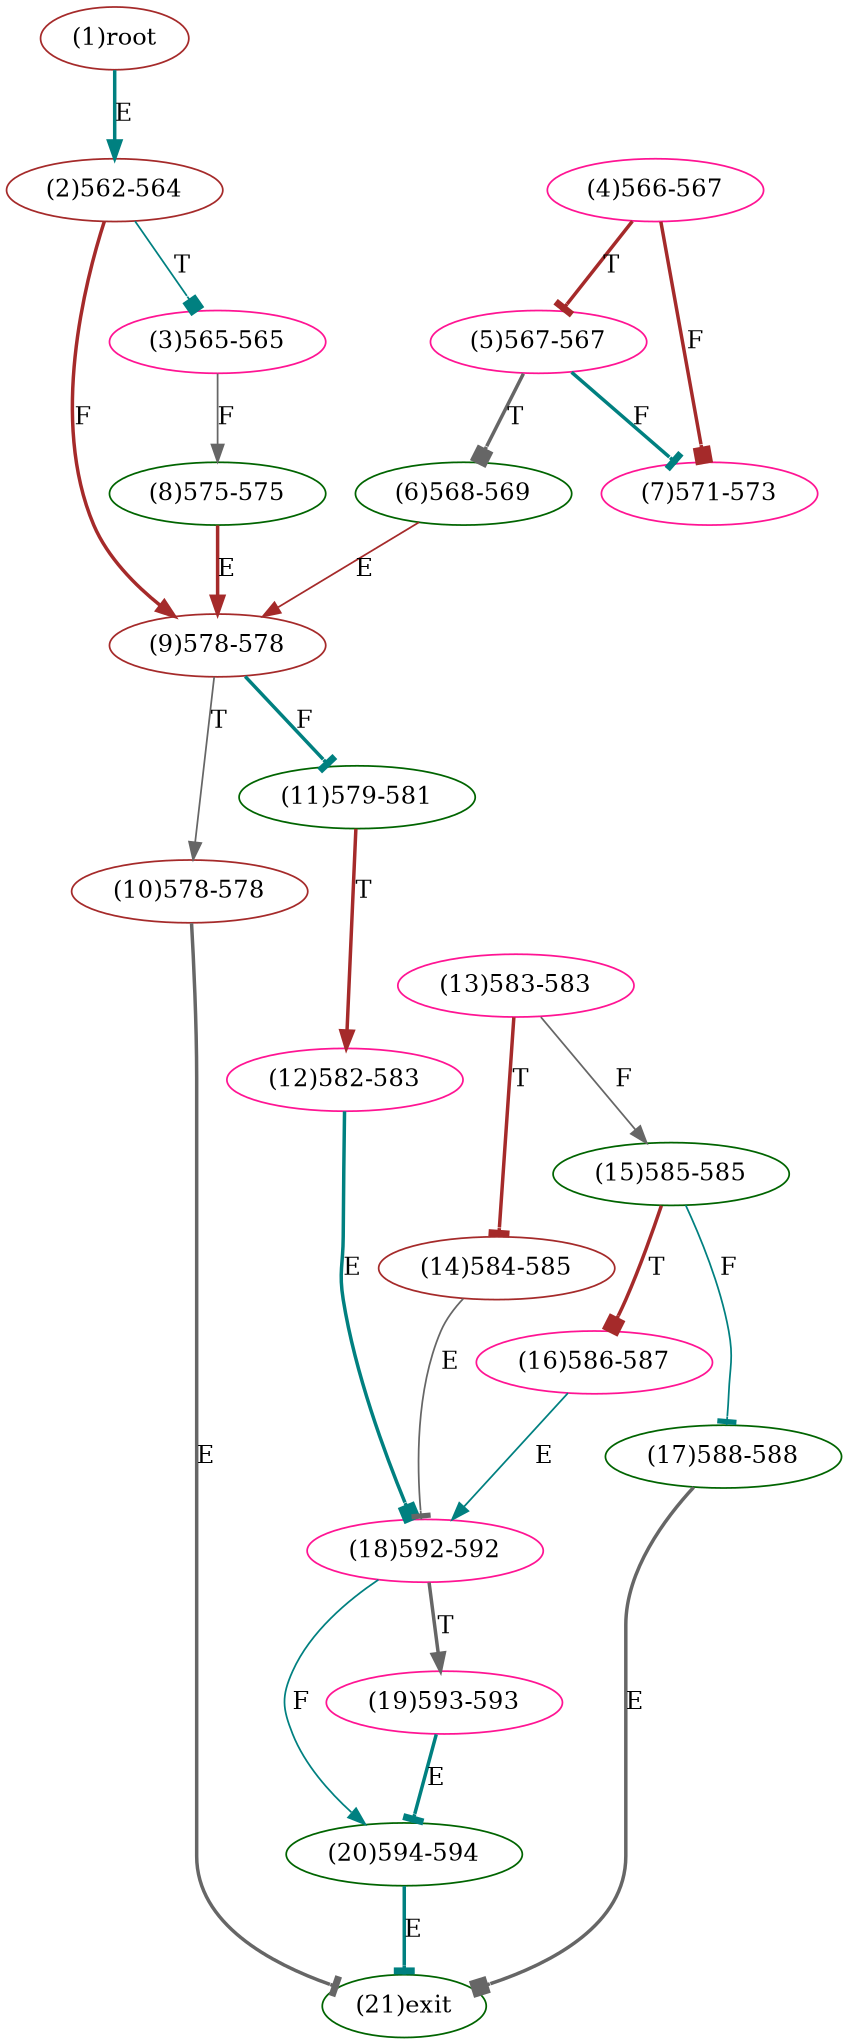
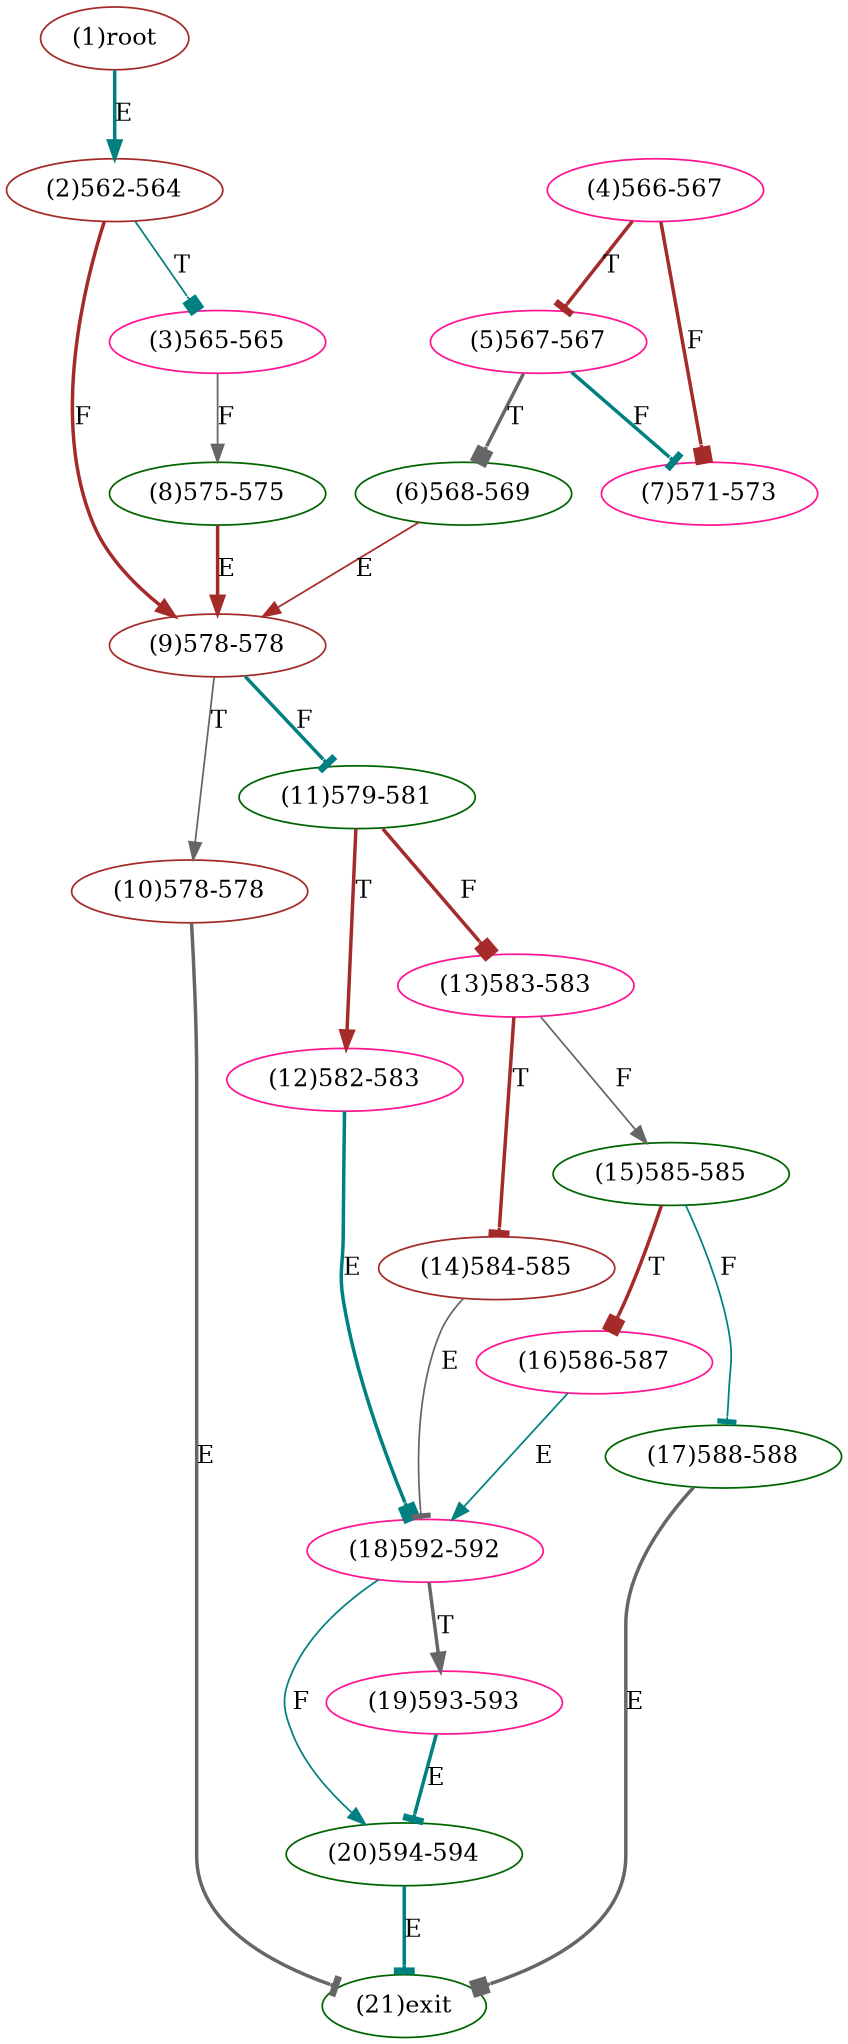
edge "(11)579-581" -> "(13)583-583": added, label "F"
